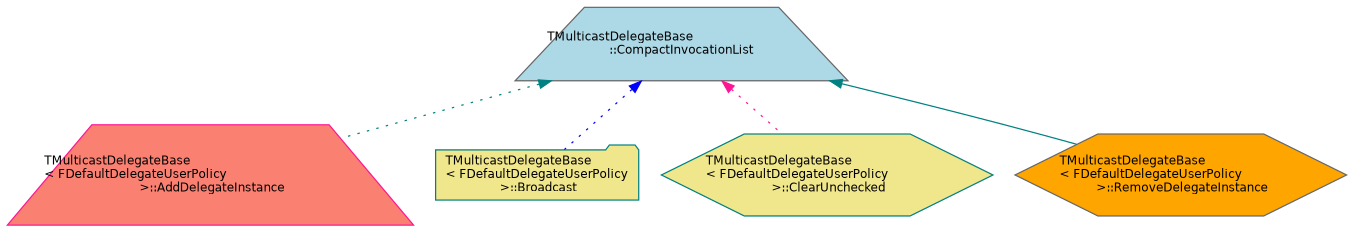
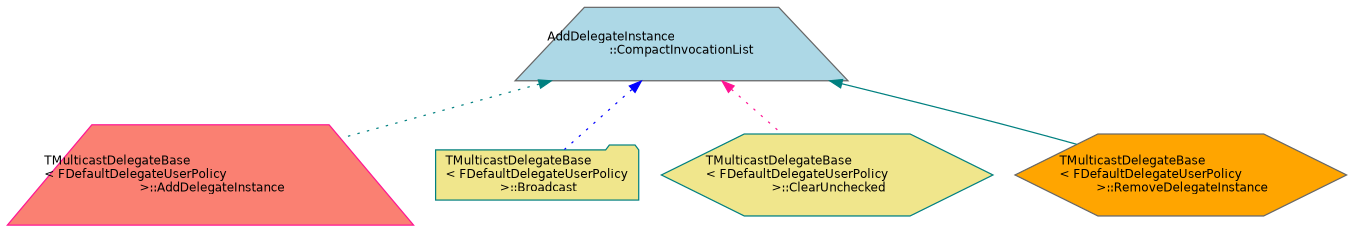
node "TMulticastDelegateBase ::CompactInvocationList": label "TMulticastDelegateBase ::CompactInvocationList" -> "AddDelegateInstance ::CompactInvocationList"
